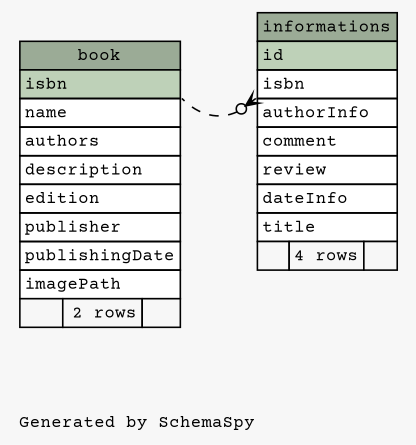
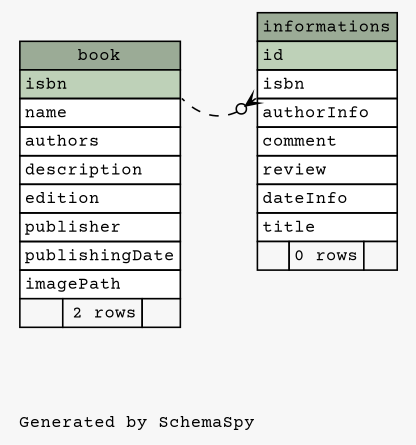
node "informations": text "4 rows" -> "0 rows"
